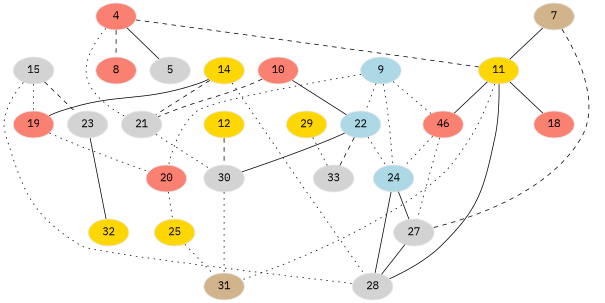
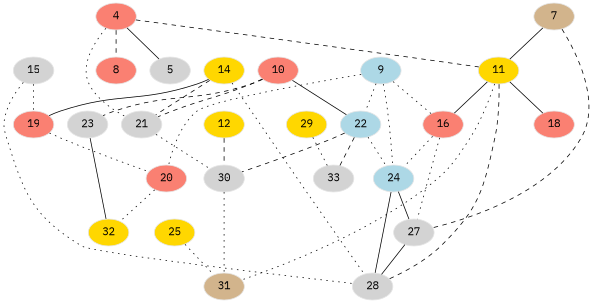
edge "15" -- "23": now "10" -- "23"
node "46": label "46" -> "16"
edge "22" -- "30": style solid -> dashed
edge "11" -- "28": style solid -> dashed
edge "20" -- "25": now "20" -- "32"
